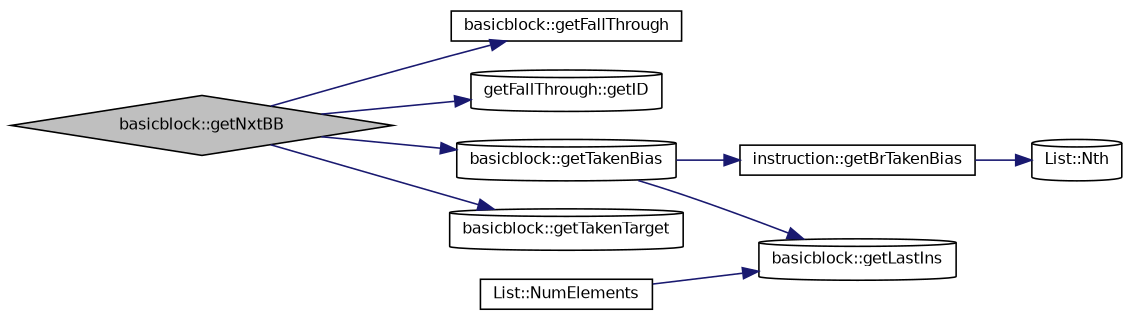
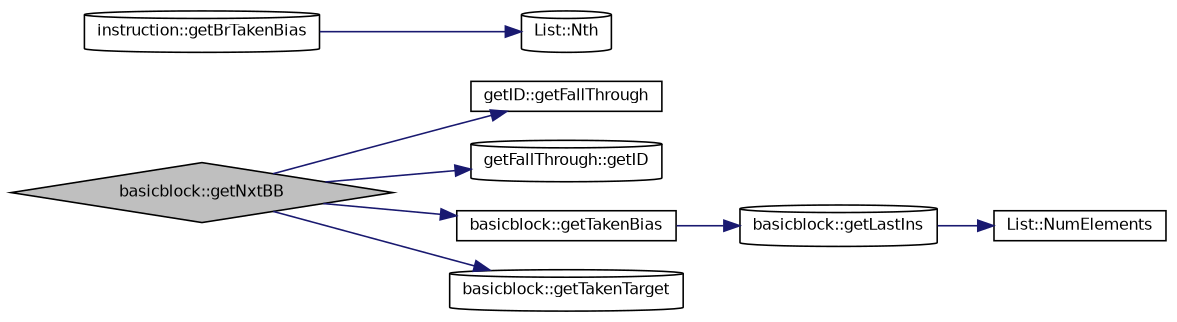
node "basicblock::getFallThrough": label "basicblock::getFallThrough" -> "getID::getFallThrough"
node "basicblock::getTakenBias": shape cylinder -> box
edge "basicblock::getTakenBias" -> "instruction::getBrTakenBias": removed
node "instruction::getBrTakenBias": shape box -> cylinder
edge "List::NumElements" -> "basicblock::getLastIns": reversed
